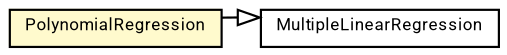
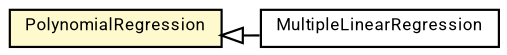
edge "PolynomialRegression" -> "MultipleLinearRegression": reversed
